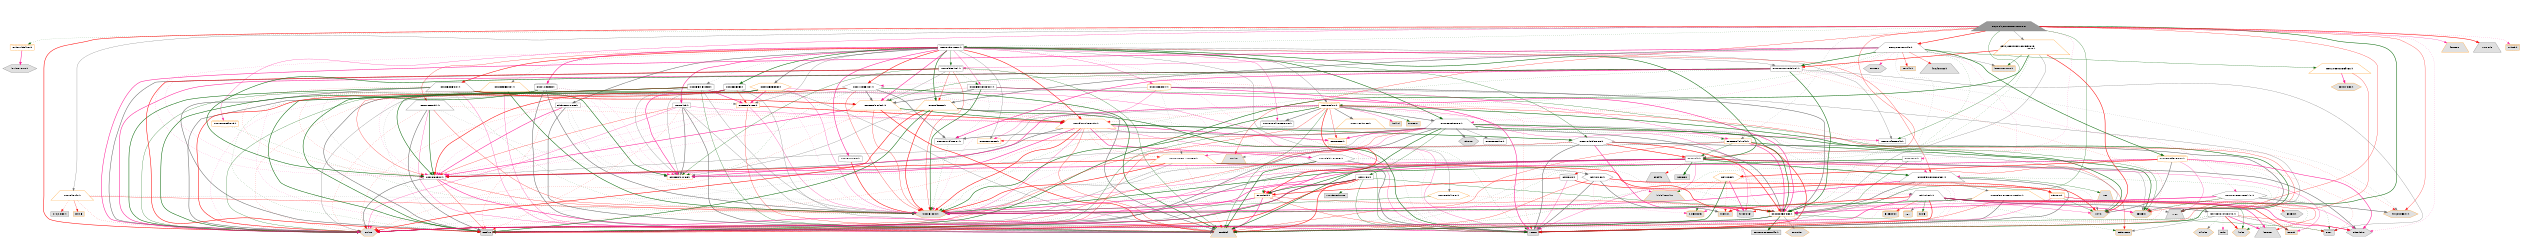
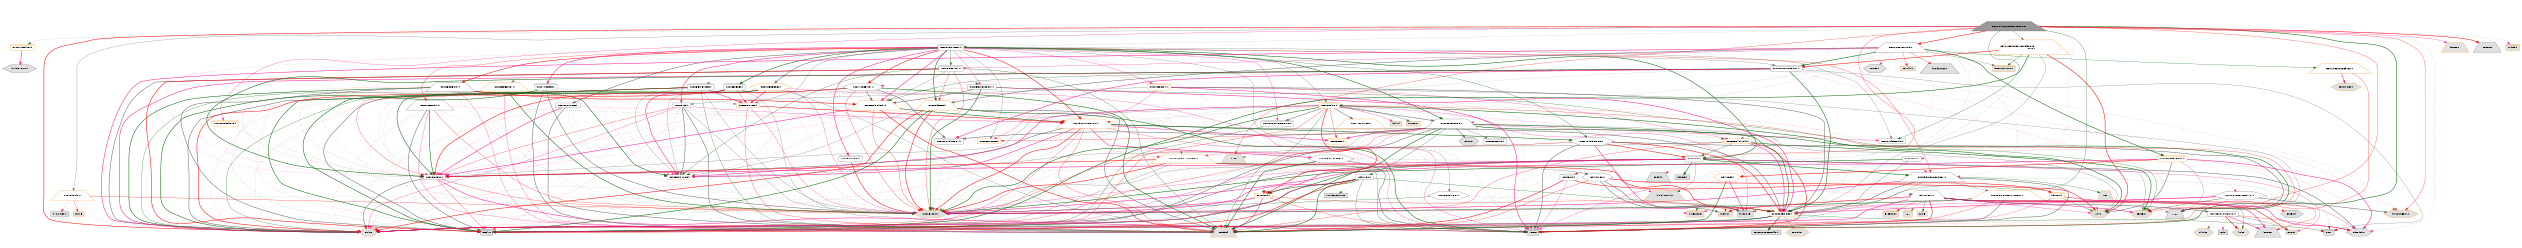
node "numeric": label "numeric" -> "pdqsort"
edge "Ioss_IOFactory.h" -> "string": now "Ioss_IOFactory.h" -> "Ioss_Blob.h"
node "Blob_CommSet.h": label "Blob_CommSet.h" -> "Ioss_CommSet.h"
node "cstring": label "cstring" -> "type"
edge "Ioss_Sort.h" -> "Ioss_Field.h": now "Ioss_Sort.h" -> "cstddef"
node "Ioss_SerializeIO.h": color darkorange -> gray40
edge "Ioss_ElementPermutation.h" -> "limits": removed
edge "robin_map.h" -> "vector": now "robin_map.h" -> "functional"
edge "Ioss_Map.h" -> "cstddef": color red -> darkgreen
edge "Ioss_CodeTypes.h" -> "string": style dotted -> bold
node "stdexcept": removed
